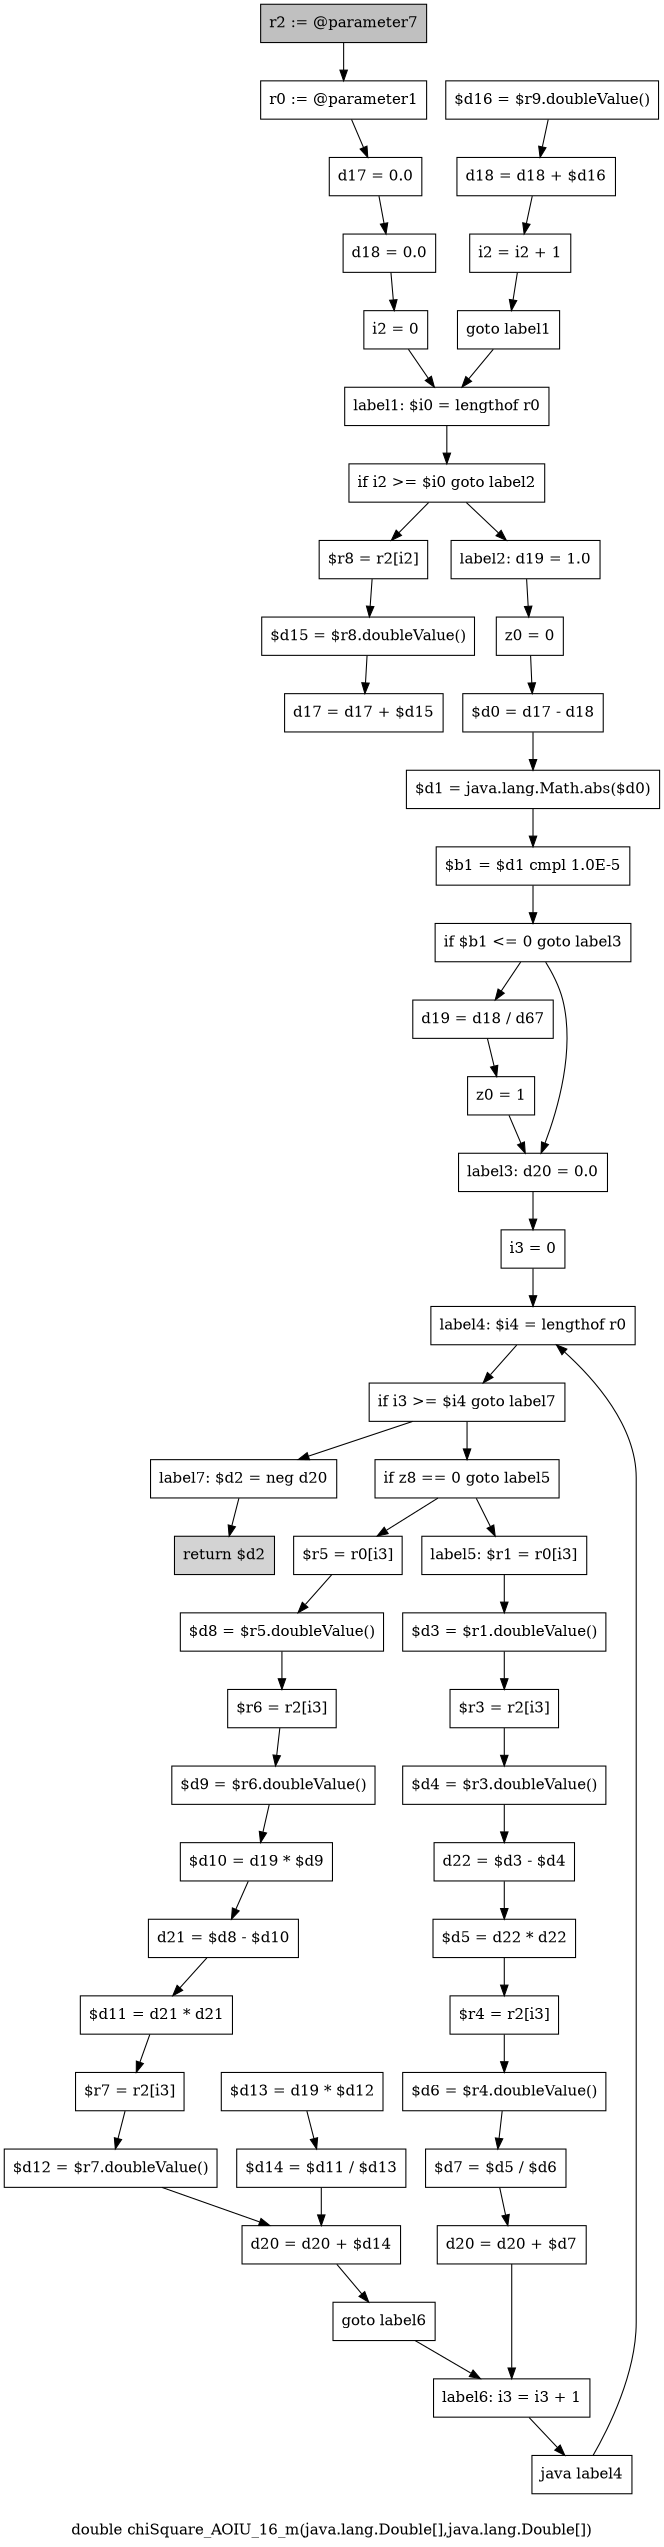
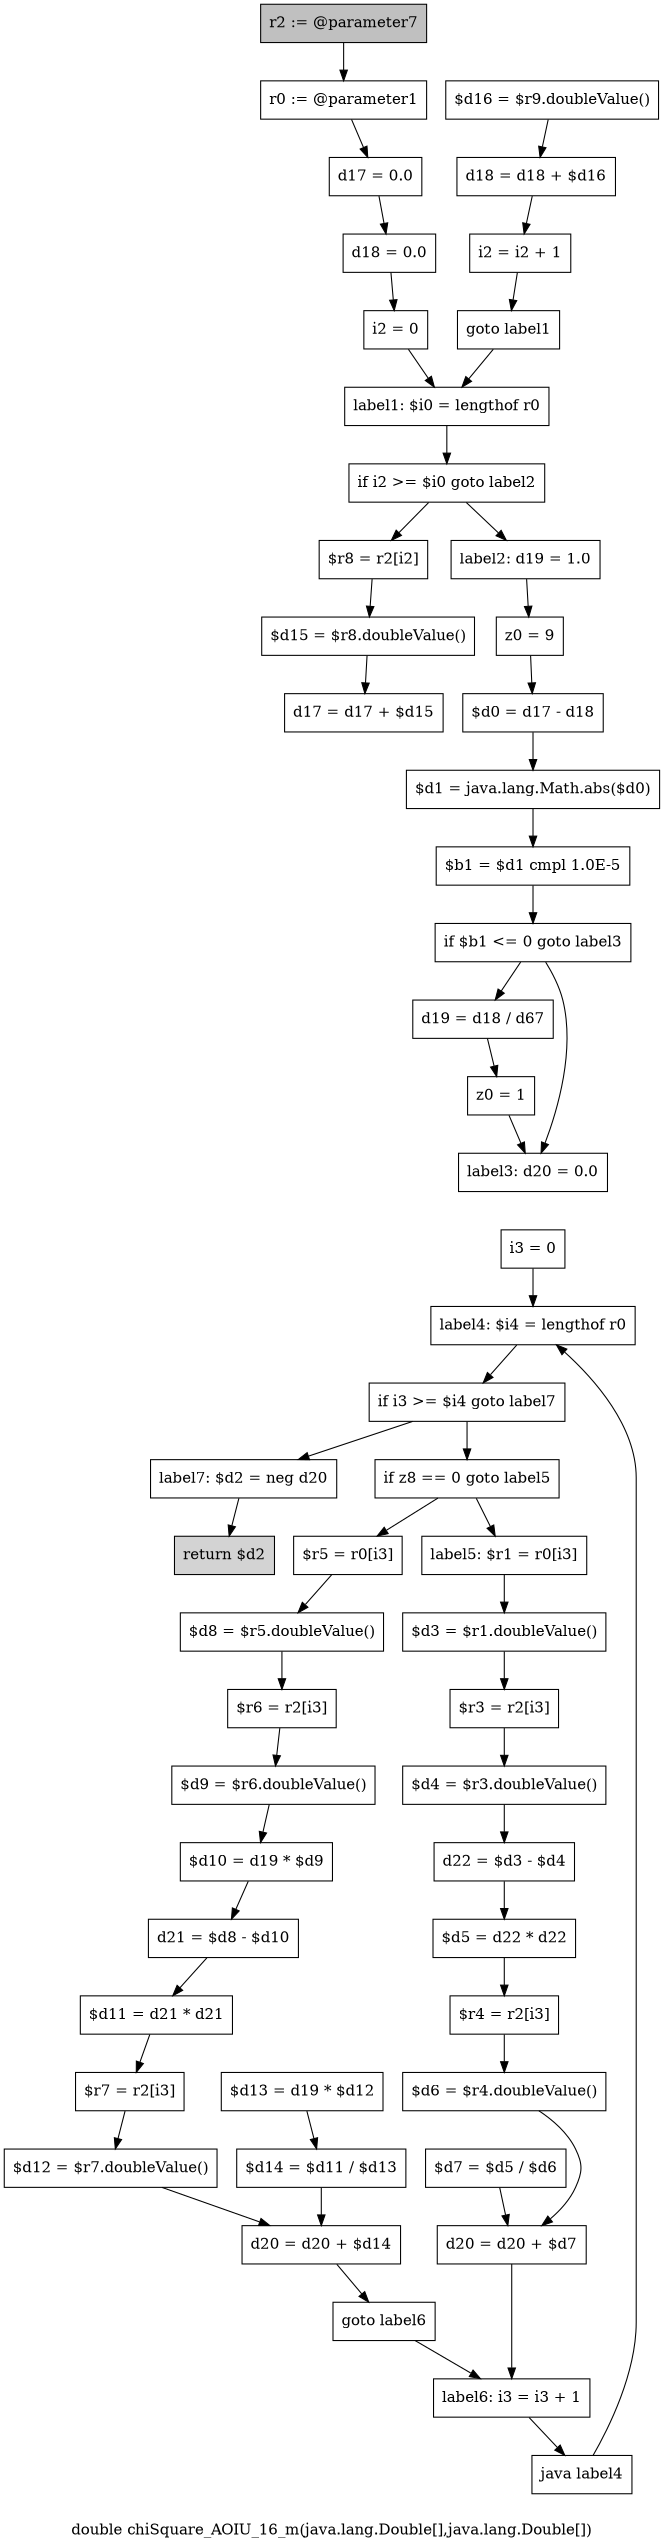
node "z0 = 0": label "z0 = 0" -> "z0 = 9"
edge "label3: d20 = 0.0" -> "i3 = 0": removed
edge "$d6 = $r4.doubleValue()" -> "$d7 = $d5 / $d6": now "$d6 = $r4.doubleValue()" -> "d20 = d20 + $d7"
